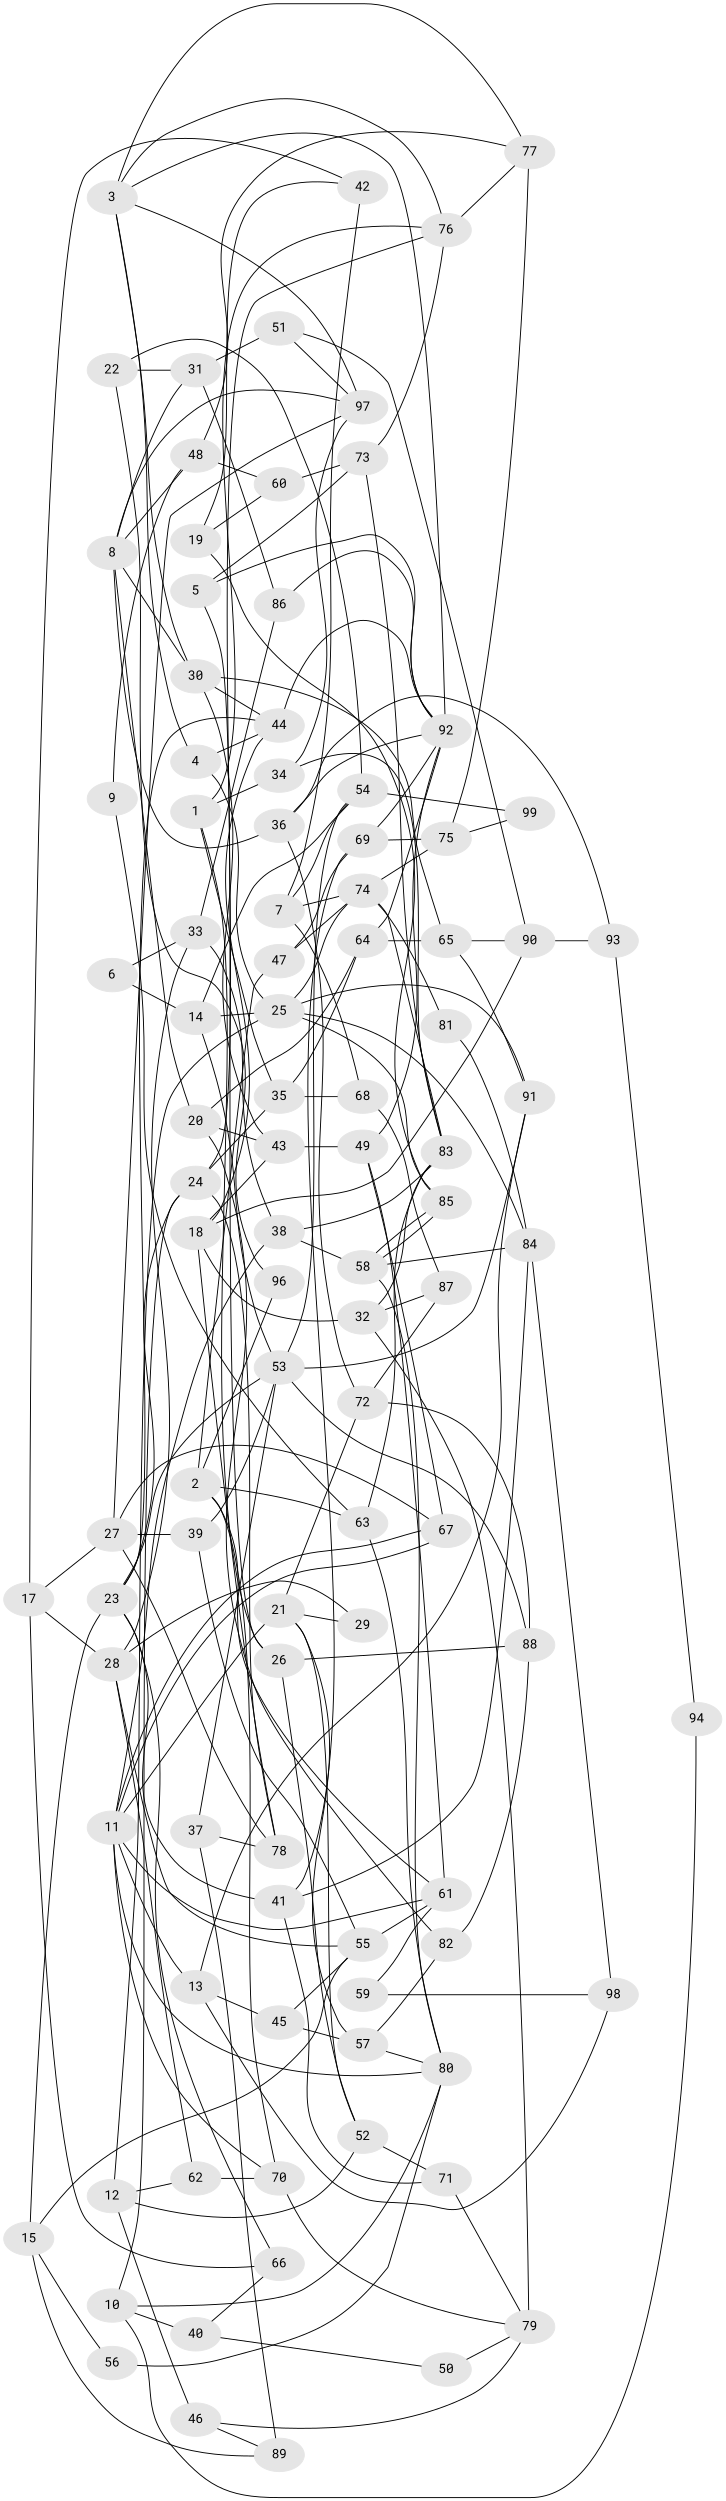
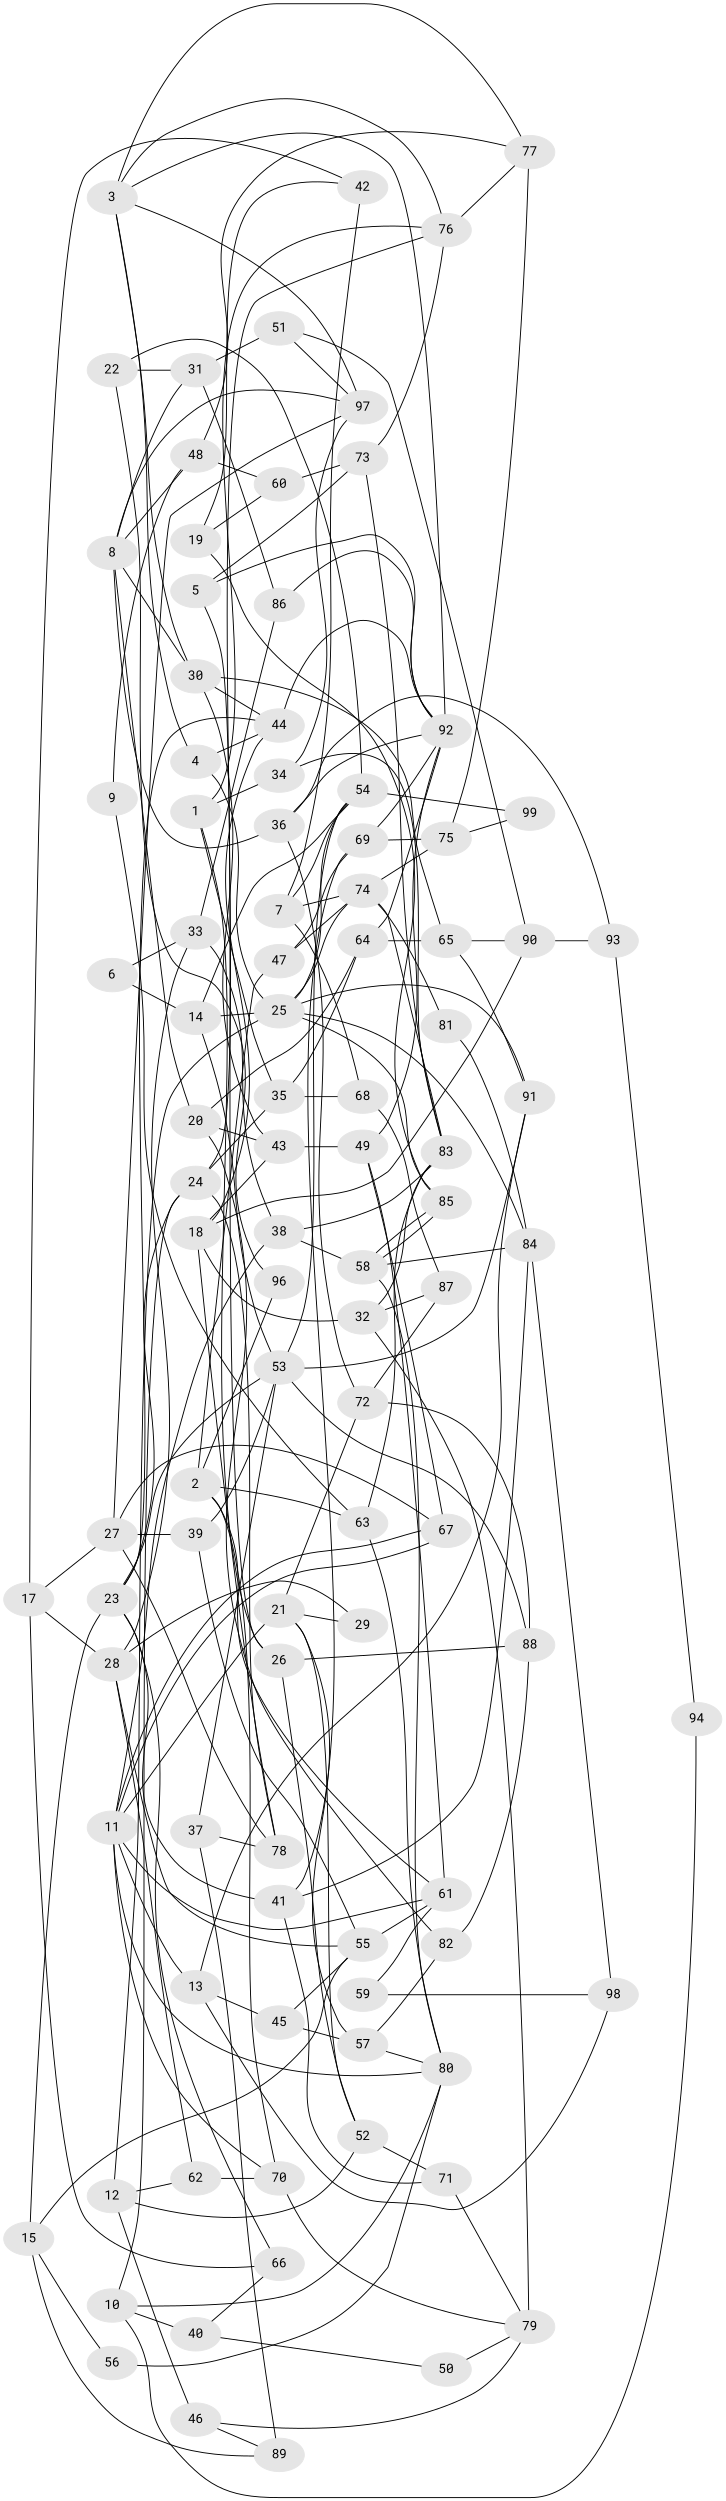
edge "54" -- "25": added
